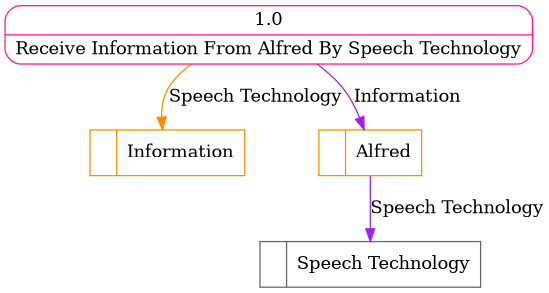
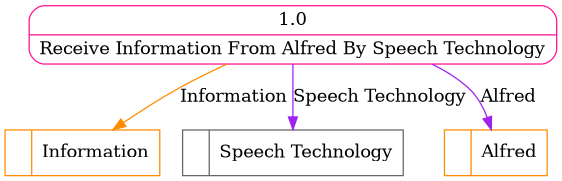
edge "1.0" -> "Information": label "Speech Technology" -> "Information"
edge "1.0" -> "Alfred": label "Information" -> "Alfred"
edge "Alfred" -> "Speech Technology": now "1.0" -> "Speech Technology"
